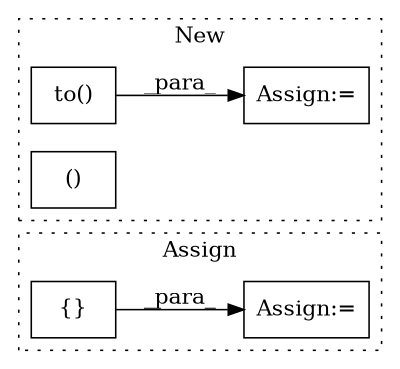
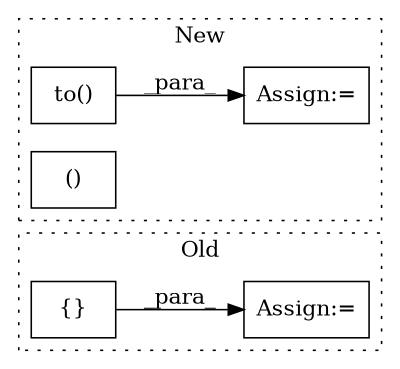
cluster "Assign": label "Assign" -> "Old"
